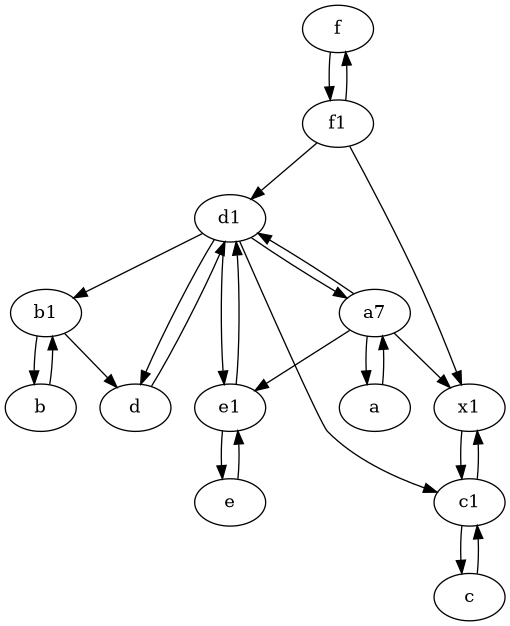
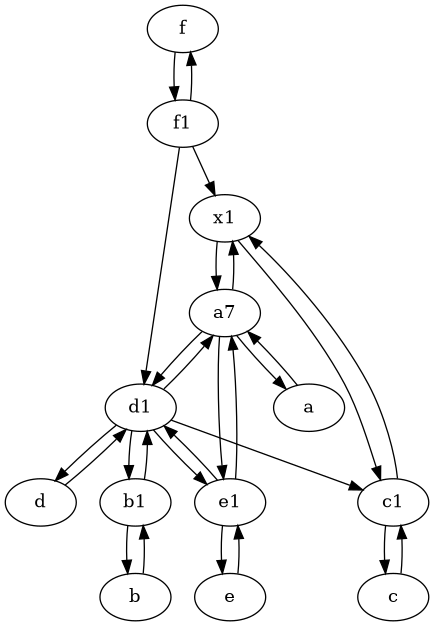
edge "x1" -> "a7": added
edge "b1" -> "d": now "b1" -> "d1"
edge "e1" -> "a7": added
